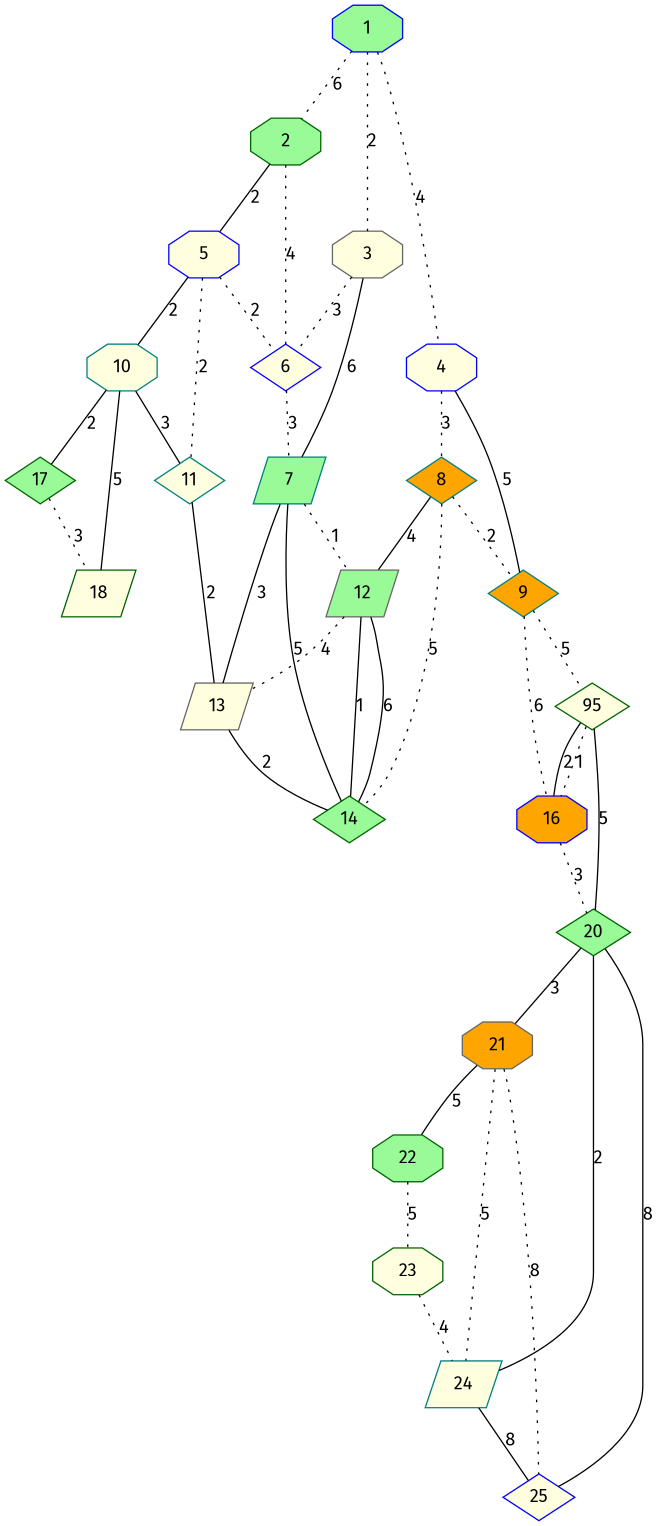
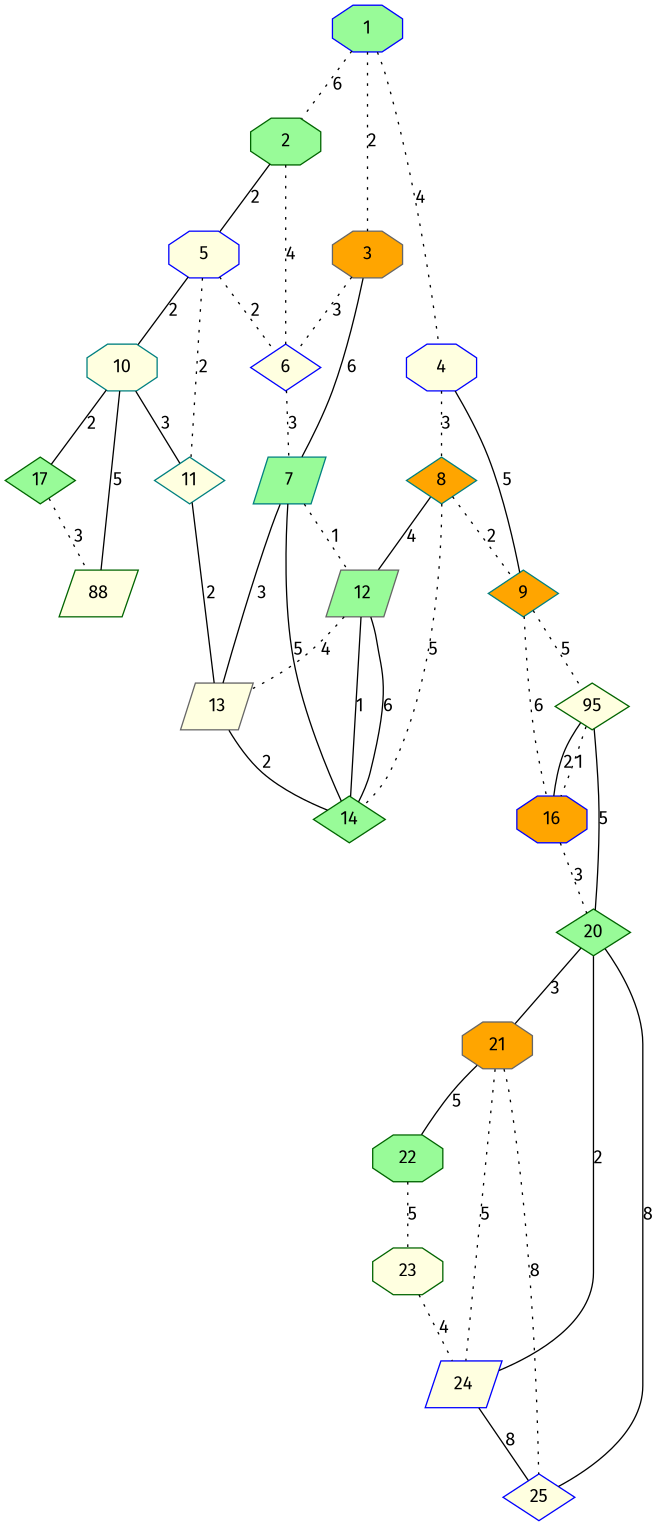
node "3": fillcolor lightyellow -> orange
node "18": label "18" -> "88"
node "24": color teal -> blue
